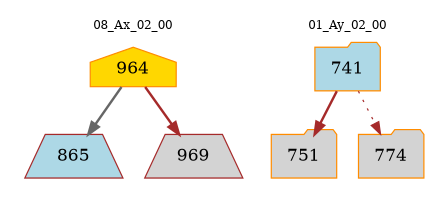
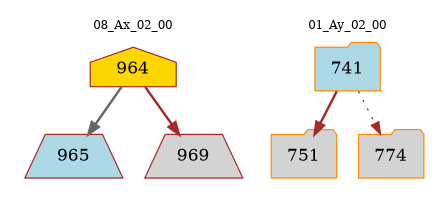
node "964": color darkorange -> brown
node "865": label "865" -> "965"
